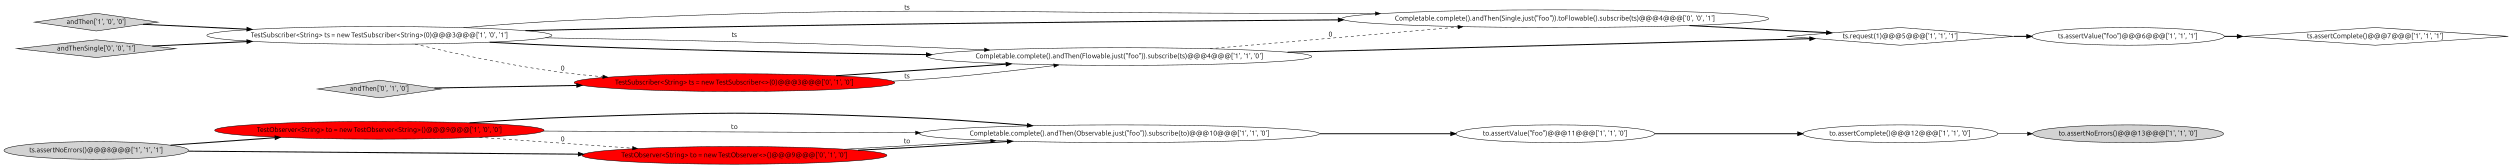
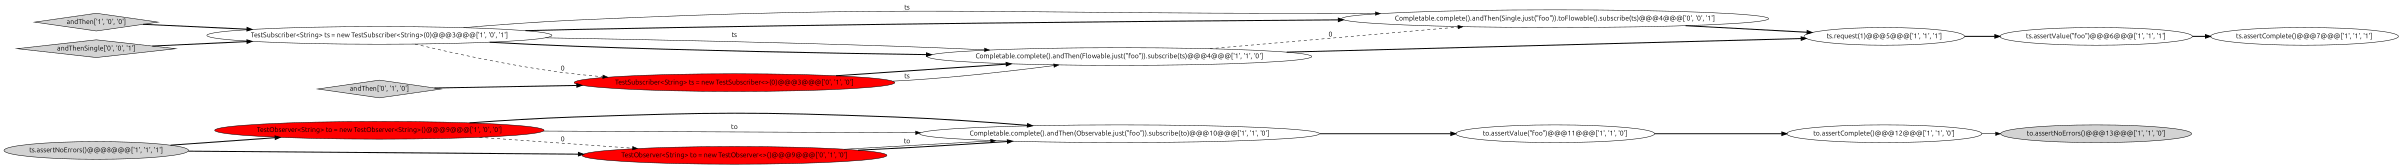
node "ts.request(1)@@@5@@@['1', '1', '1']": shape diamond -> ellipse
node "ts.assertComplete()@@@7@@@['1', '1', '1']": shape diamond -> ellipse
